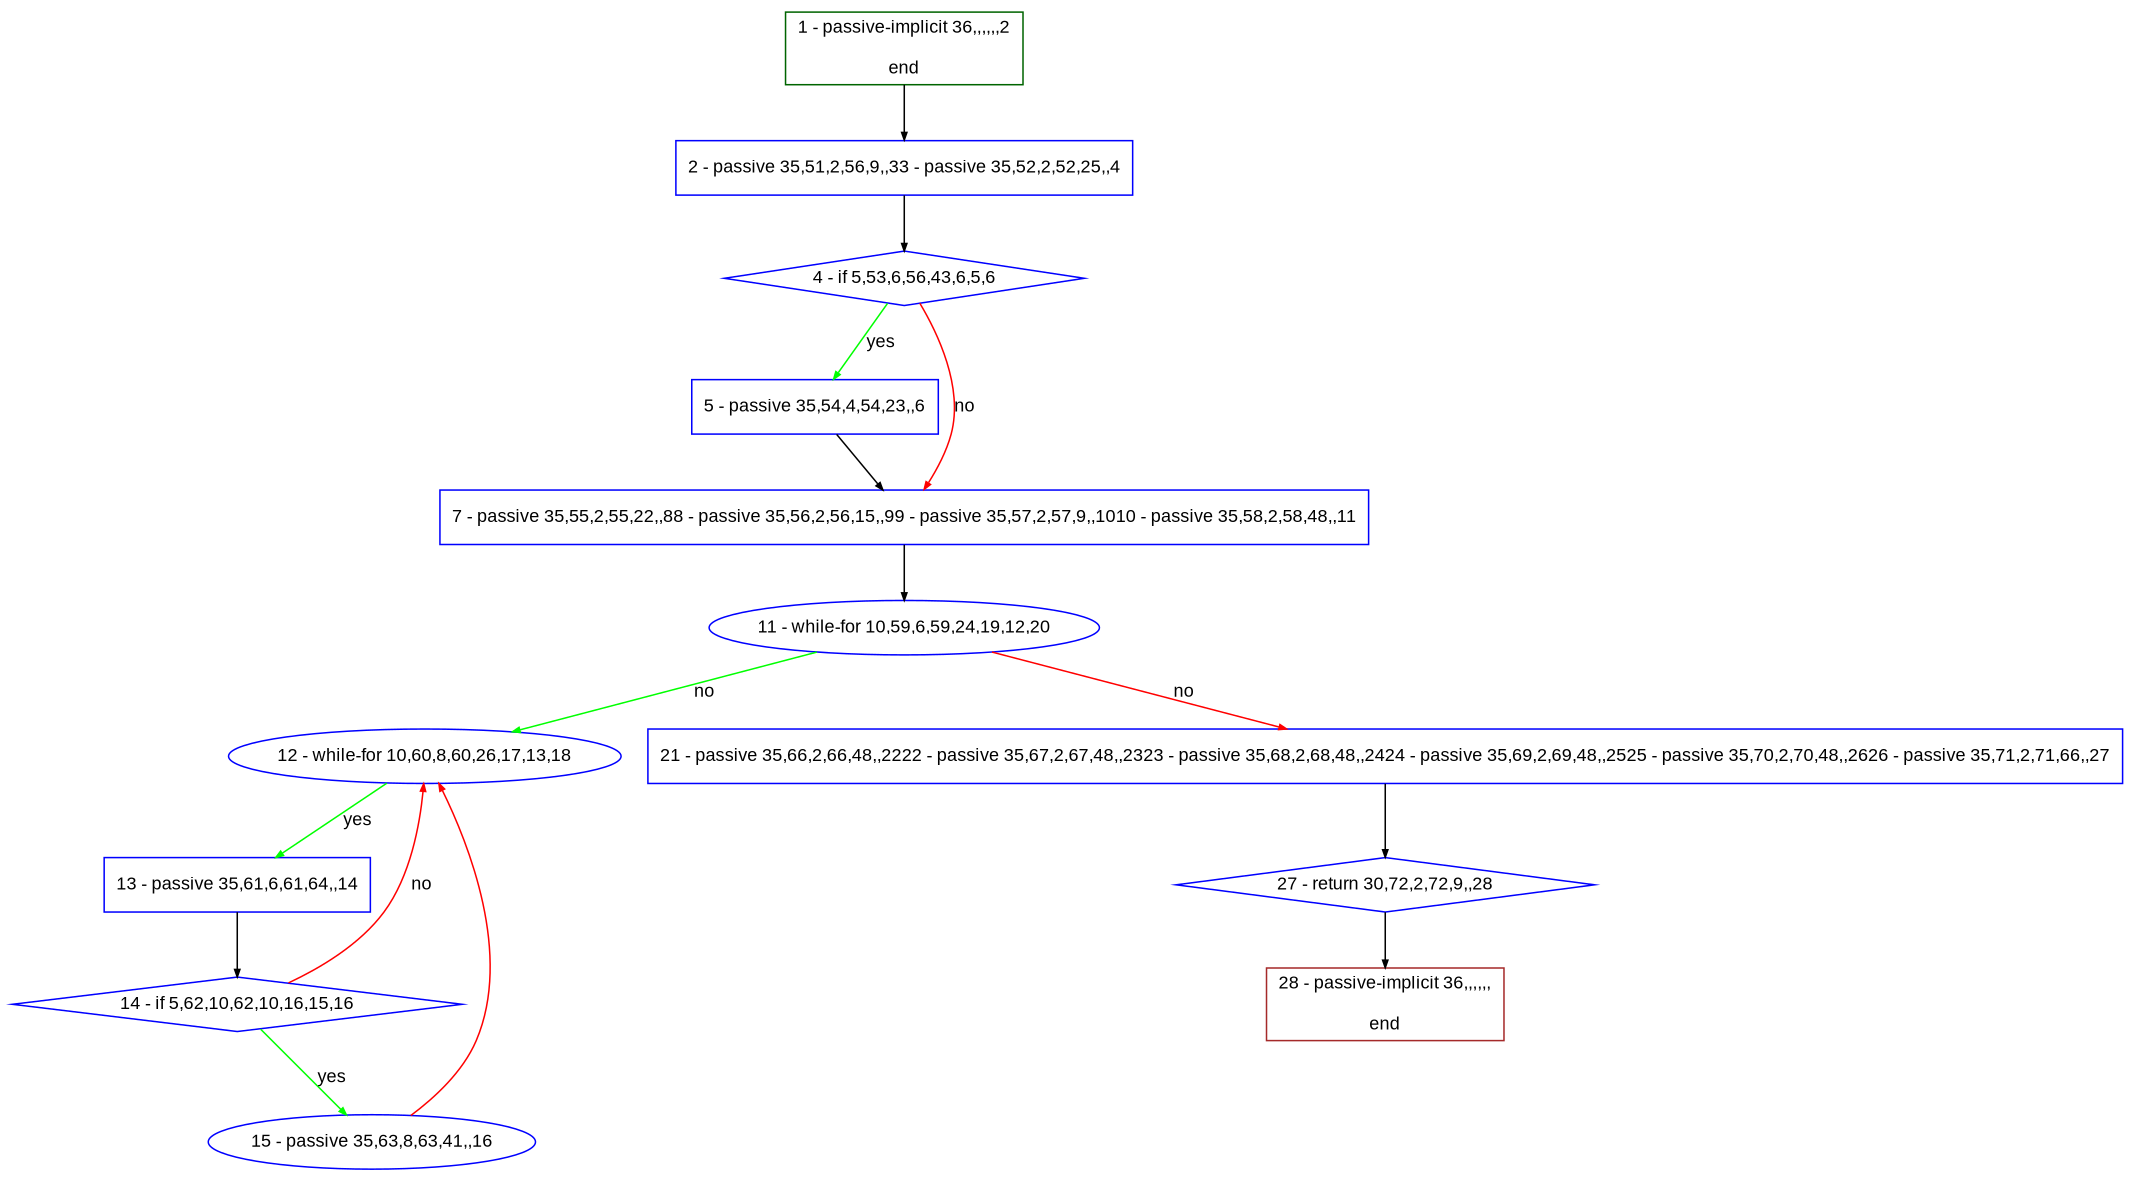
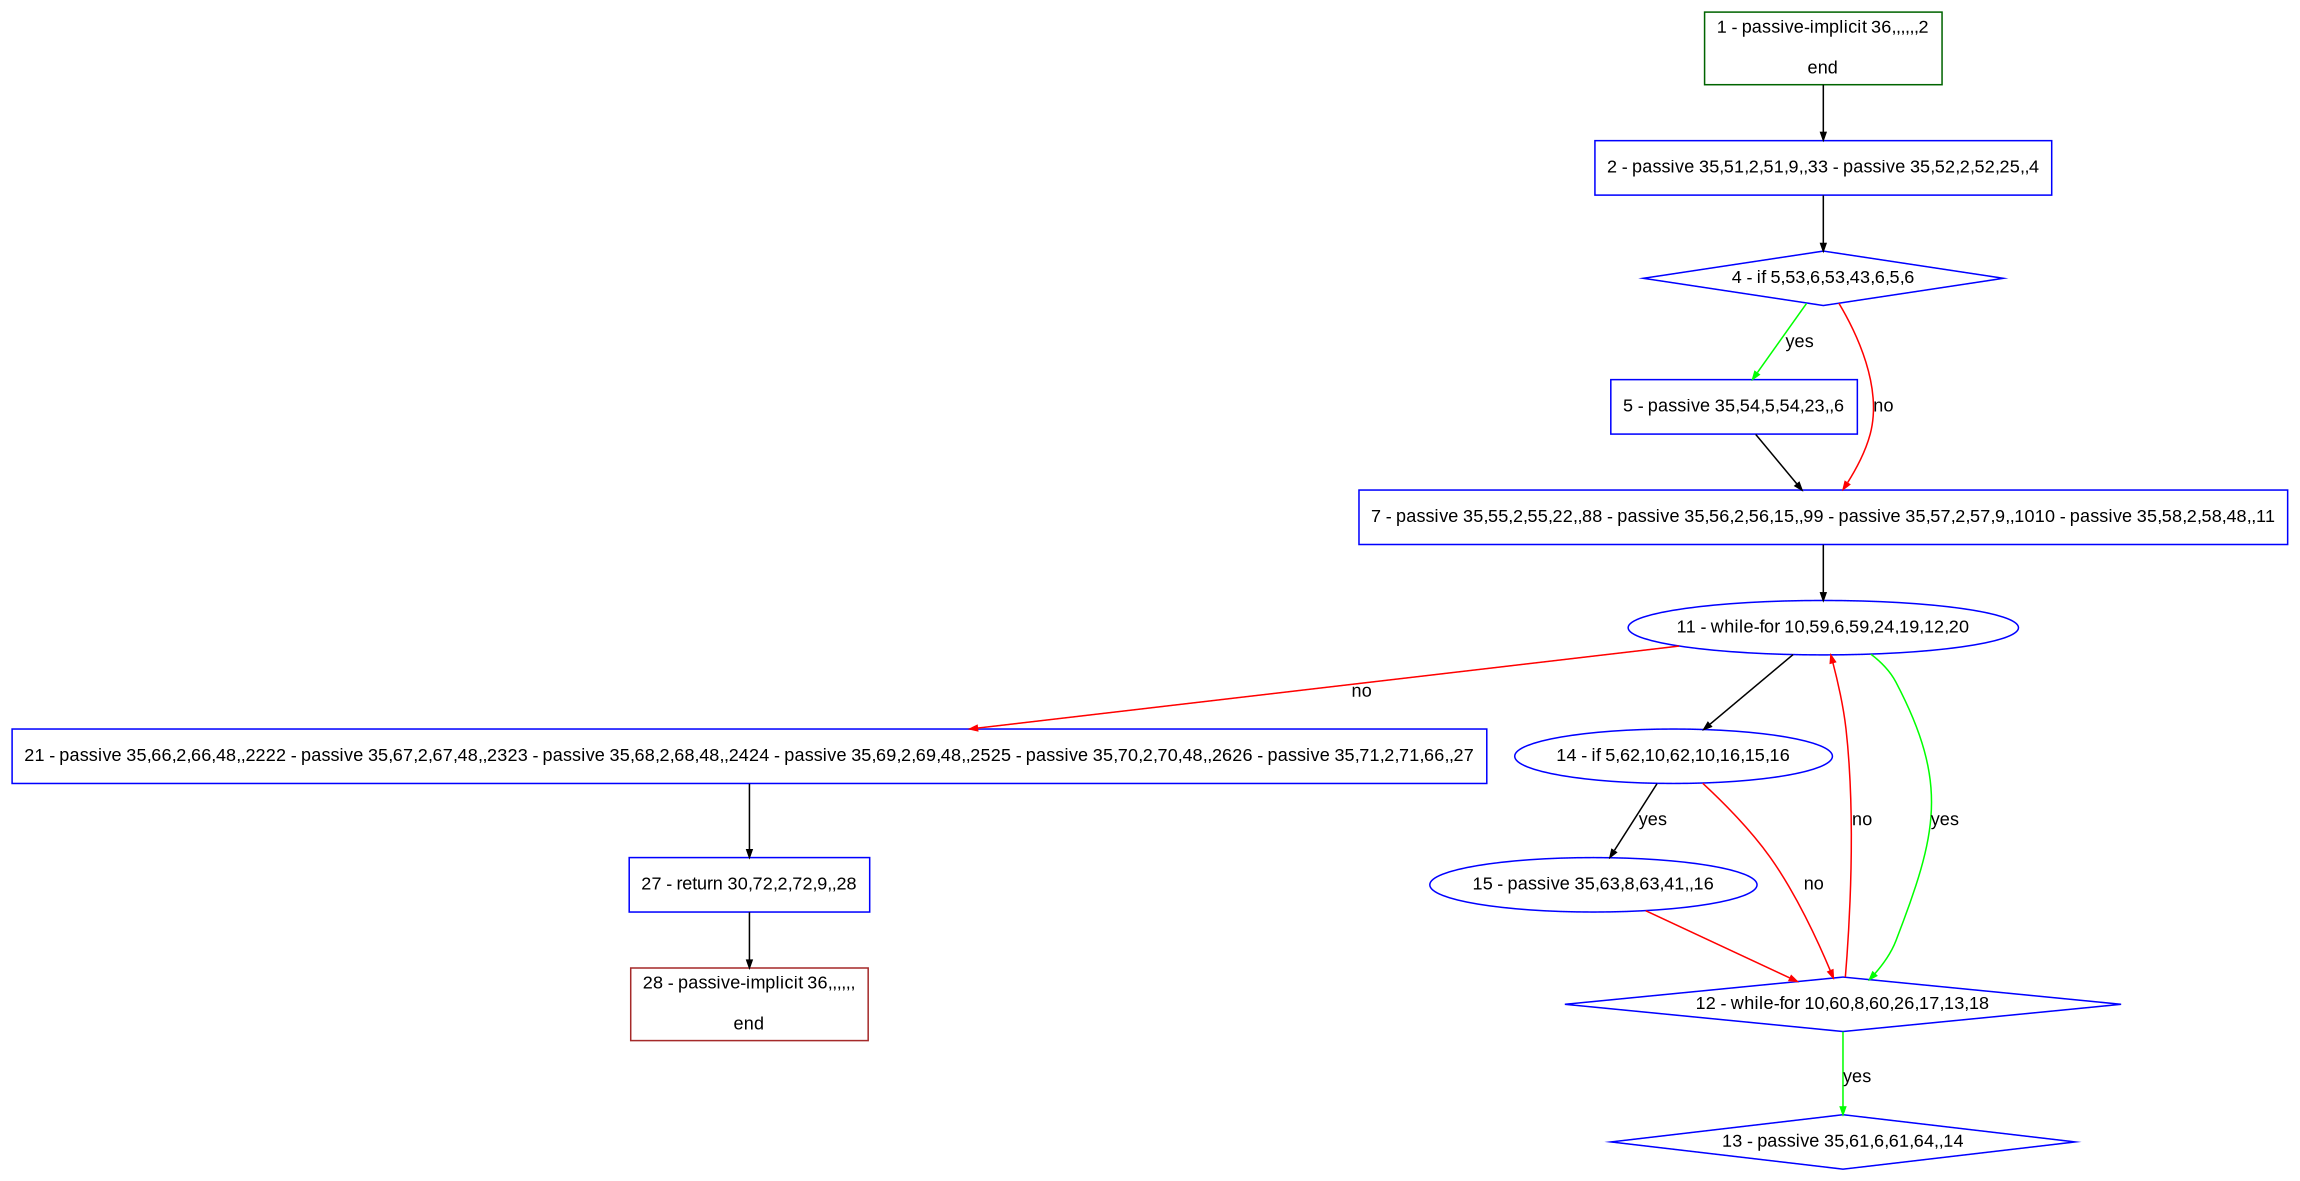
node "2 - passive 35,51,2,56,9,,33 - passive 35,52,2,52,25,,4": label "2 - passive 35,51,2,56,9,,33 - passive 35,52,2,52,25,,4" -> "2 - passive 35,51,2,51,9,,33 - passive 35,52,2,52,25,,4"
node "4 - if 5,53,6,56,43,6,5,6": label "4 - if 5,53,6,56,43,6,5,6" -> "4 - if 5,53,6,53,43,6,5,6"
node "5 - passive 35,54,4,54,23,,6": label "5 - passive 35,54,4,54,23,,6" -> "5 - passive 35,54,5,54,23,,6"
edge "11 - while-for 10,59,6,59,24,19,12,20" -> "12 - while-for 10,60,8,60,26,17,13,18": label "no" -> "yes"
node "12 - while-for 10,60,8,60,26,17,13,18": shape ellipse -> diamond
edge "12 - while-for 10,60,8,60,26,17,13,18" -> "11 - while-for 10,59,6,59,24,19,12,20": added, label "no"
node "13 - passive 35,61,6,61,64,,14": shape box -> diamond
node "27 - return 30,72,2,72,9,,28": shape diamond -> box
edge "13 - passive 35,61,6,61,64,,14" -> "14 - if 5,62,10,62,10,16,15,16": now "11 - while-for 10,59,6,59,24,19,12,20" -> "14 - if 5,62,10,62,10,16,15,16"
node "14 - if 5,62,10,62,10,16,15,16": shape diamond -> ellipse
edge "14 - if 5,62,10,62,10,16,15,16" -> "15 - passive 35,63,8,63,41,,16": color #00ff00 -> #000000
